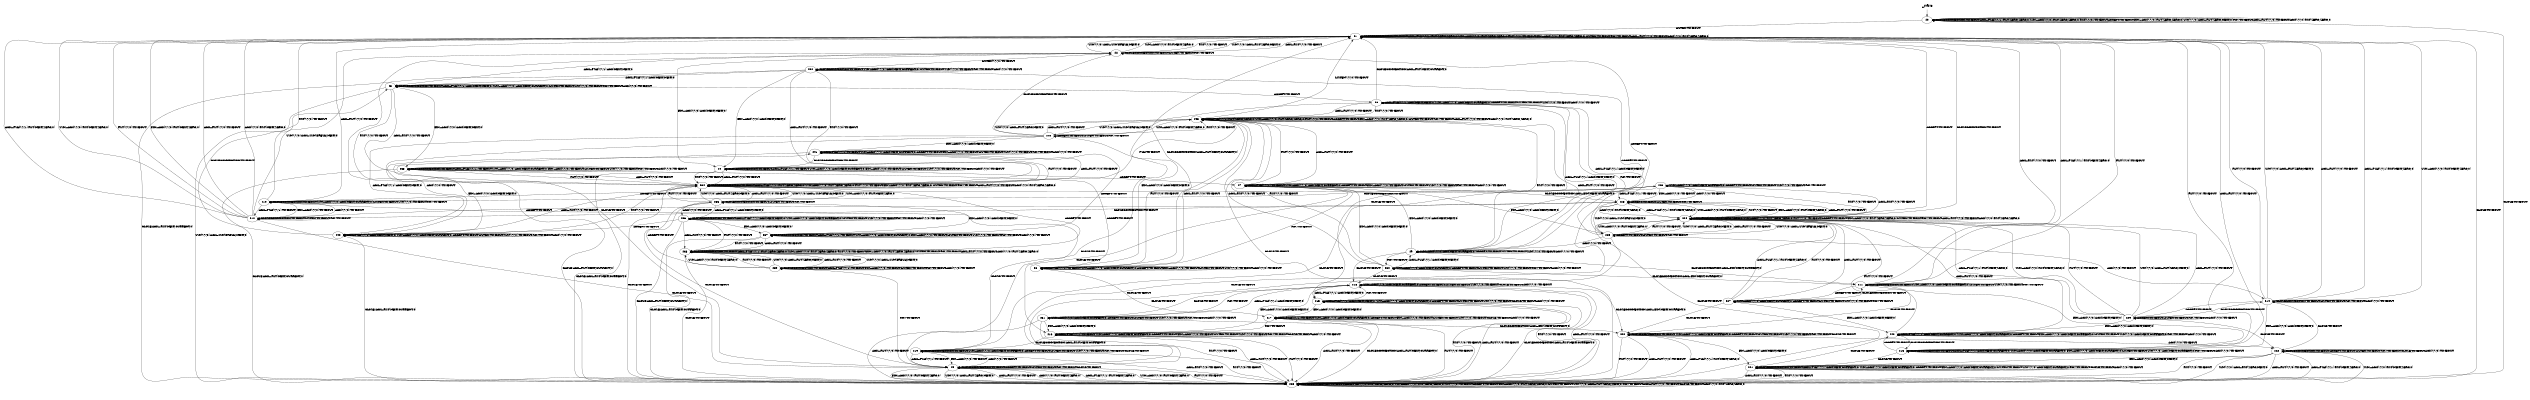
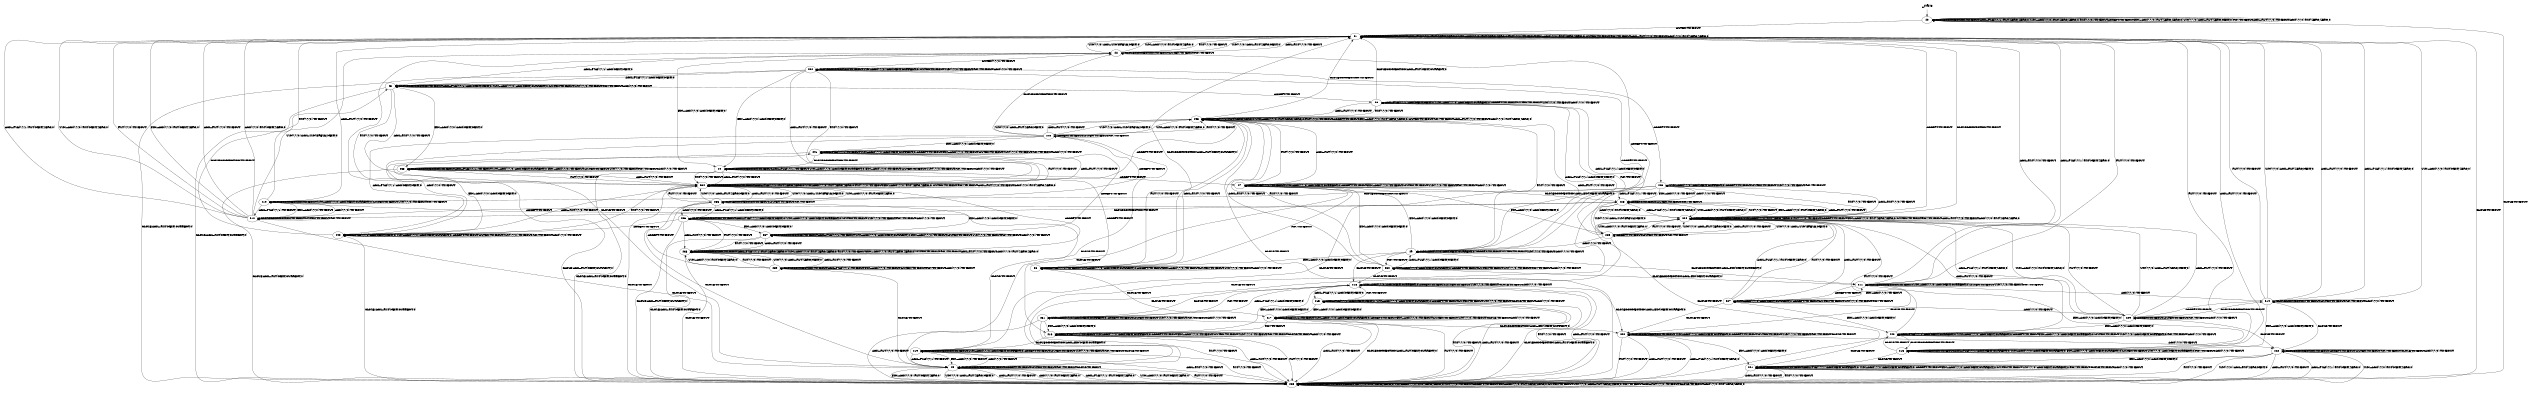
edge "s43" -> "s1": label "LISTEN(V,V,0)/TIMEOUT" -> "CLOSECONNECTION/TIMEOUT"
edge "s6" -> "s8": now "s9" -> "s8"
edge "s34" -> "s43": label "PSH/TIMEOUT" -> "ACCEPT/TIMEOUT"
edge "s6" -> "s15": removed, label "CLOSE/TIMEOUT"
edge "s10" -> "s26": now "s32" -> "s26"
edge "s35" -> "s44": added, label "ACCEPT/TIMEOUT"
edge "s3" -> "s23": label "SYN(V,V,3)/ACK+SYN(FRESH,NEXT,0)" -> "CLOSE/ACK+RST(NEXT,CURRENT,0)"
edge "s25" -> "s14": now "s11" -> "s14"
edge "s38" -> "s39": removed, label "SYN(V,V,0)/ACK+SYN(FRESH,NEXT,0)"
edge "s27" -> "s11": label "CLOSECONNECTION/TIMEOUT" -> "FIN+ACK(V,V,0)/TIMEOUT"
edge "s27" -> "s29": added, label "ACK(V,V,0)/TIMEOUT"
edge "s39" -> "s5": label "RCV/TIMEOUT" -> "CLOSE/TIMEOUT"
edge "s16" -> "s19": label "CLOSECONNECTION/ACK+RST(NEXT,CURRENT,0)" -> "CLOSECONNECTION/ACK+FIN(NEXT,CURRENT,0)"
edge "s13" -> "s42": label "ACCEPT/TIMEOUT" -> "CLOSE/TIMEOUT"
